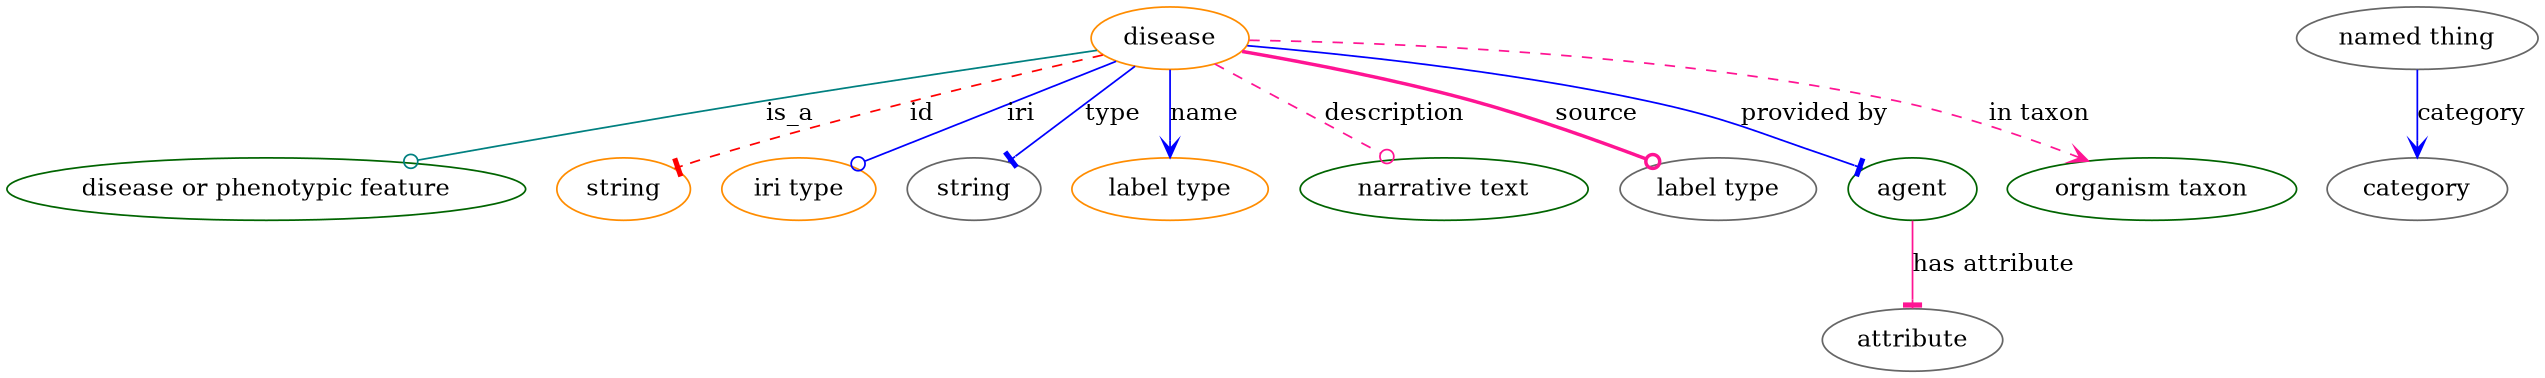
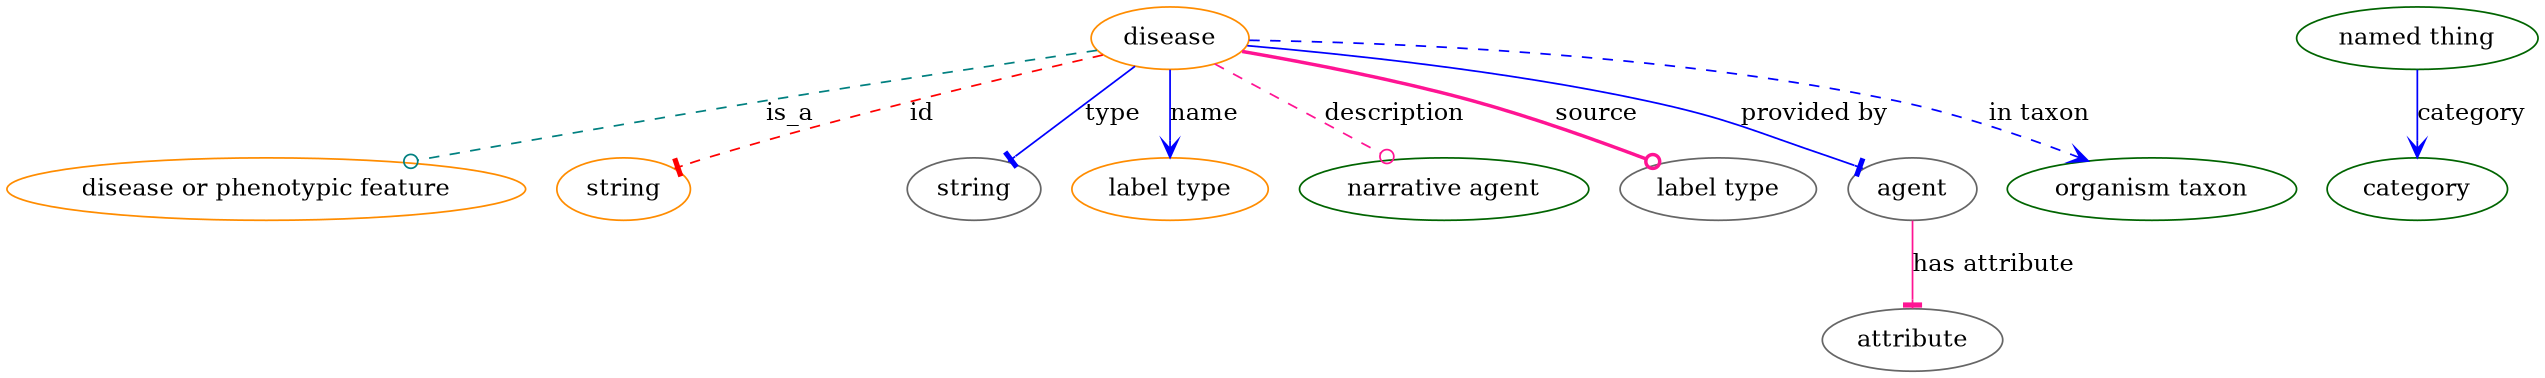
node "named thing": color gray40 -> darkgreen
edge "disease" -> "organism taxon": color deeppink -> blue
edge "disease" -> "disease or phenotypic feature": style solid -> dashed
node "disease or phenotypic feature": color darkgreen -> darkorange
node "iri type": removed
node "narrative text": label "narrative text" -> "narrative agent"
node "agent": color darkgreen -> gray40
node "category": color gray40 -> darkgreen
